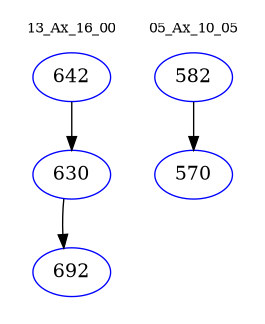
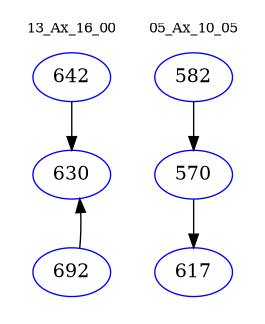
edge "630" -> "692": reversed
node "617": added
